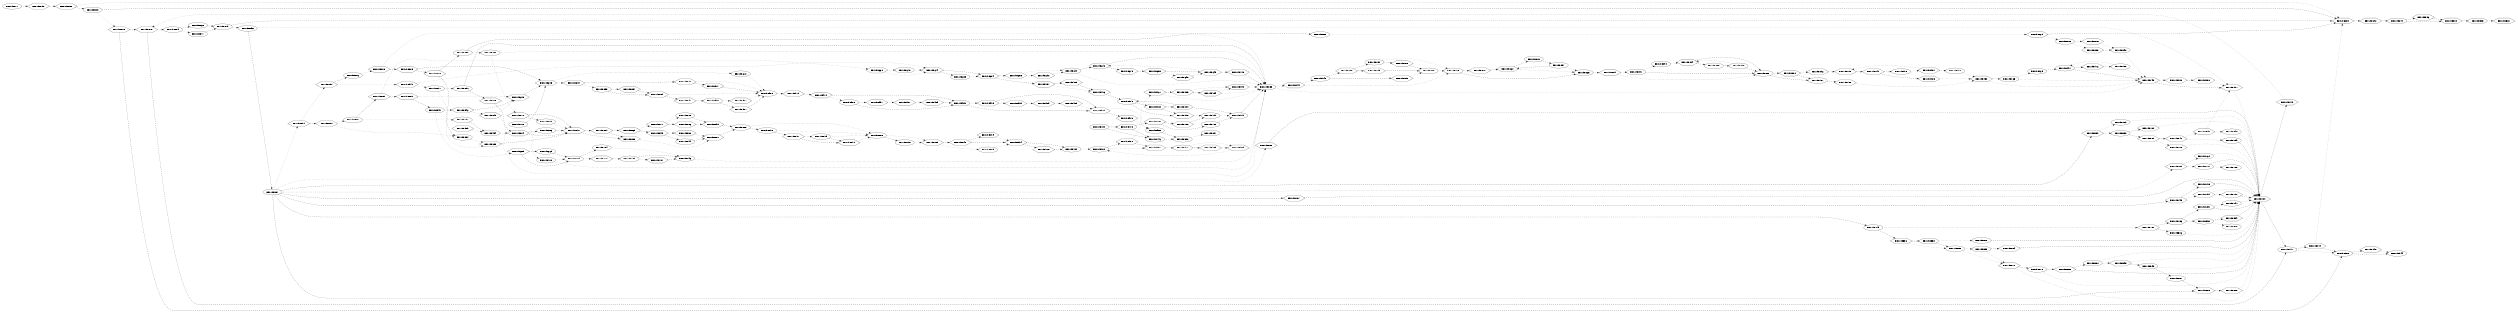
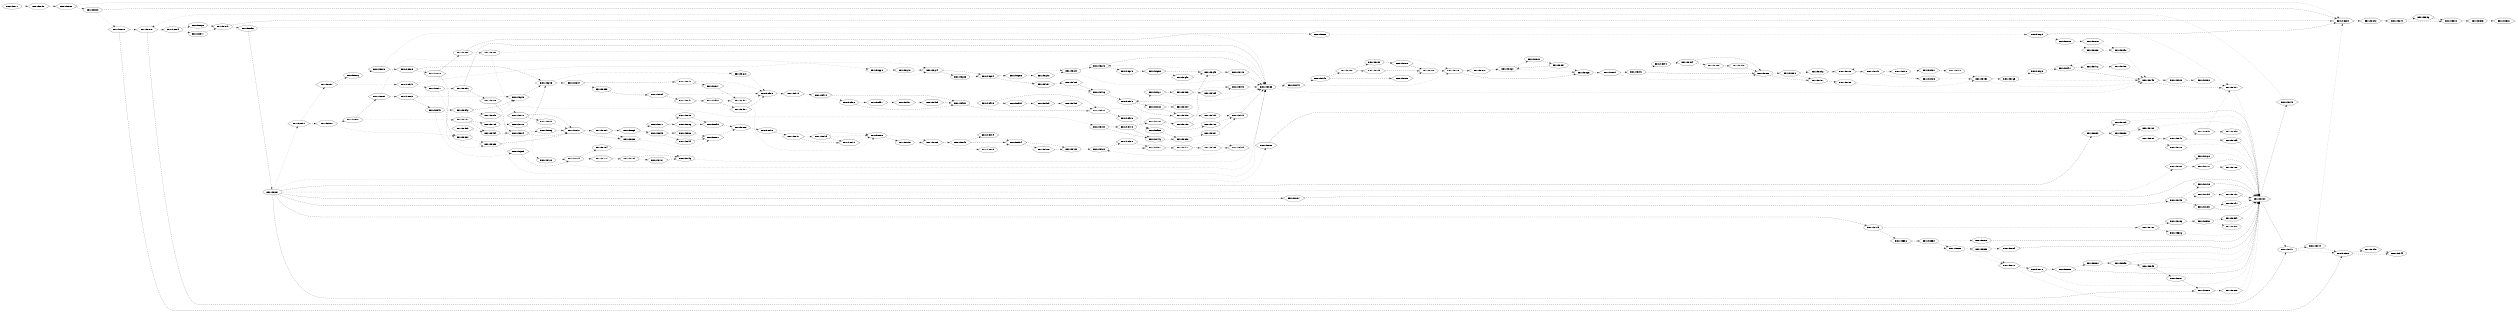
edge "BB_40acb5" -> "BB_40acbf": removed
node "BB_40a8e7": removed
edge "BB_40a8d7" -> "BB_40a92e": now "BB_40a8d7" -> "BB_40a914"
edge "BB_40a9ab" -> "BB_40a9b5": removed
edge "BB_40abcf" -> "BB_40abdd": now "BB_40a807" -> "BB_40abdd"
edge "BB_40a7d8" -> "BB_40abdb": now "BB_40a7d8" -> "BB_40a6f3"
edge "BB_40aaaa" -> "BB_40aace": now "BB_40a914" -> "BB_40aace"
node "BB_40a710": added
edge "BB_40a3e8" -> "BB_40a3ed": removed
node "BB_40a660": removed
edge "BB_40a4e6" -> "BB_40a4eb": now "BB_40a493" -> "BB_40a4eb"
